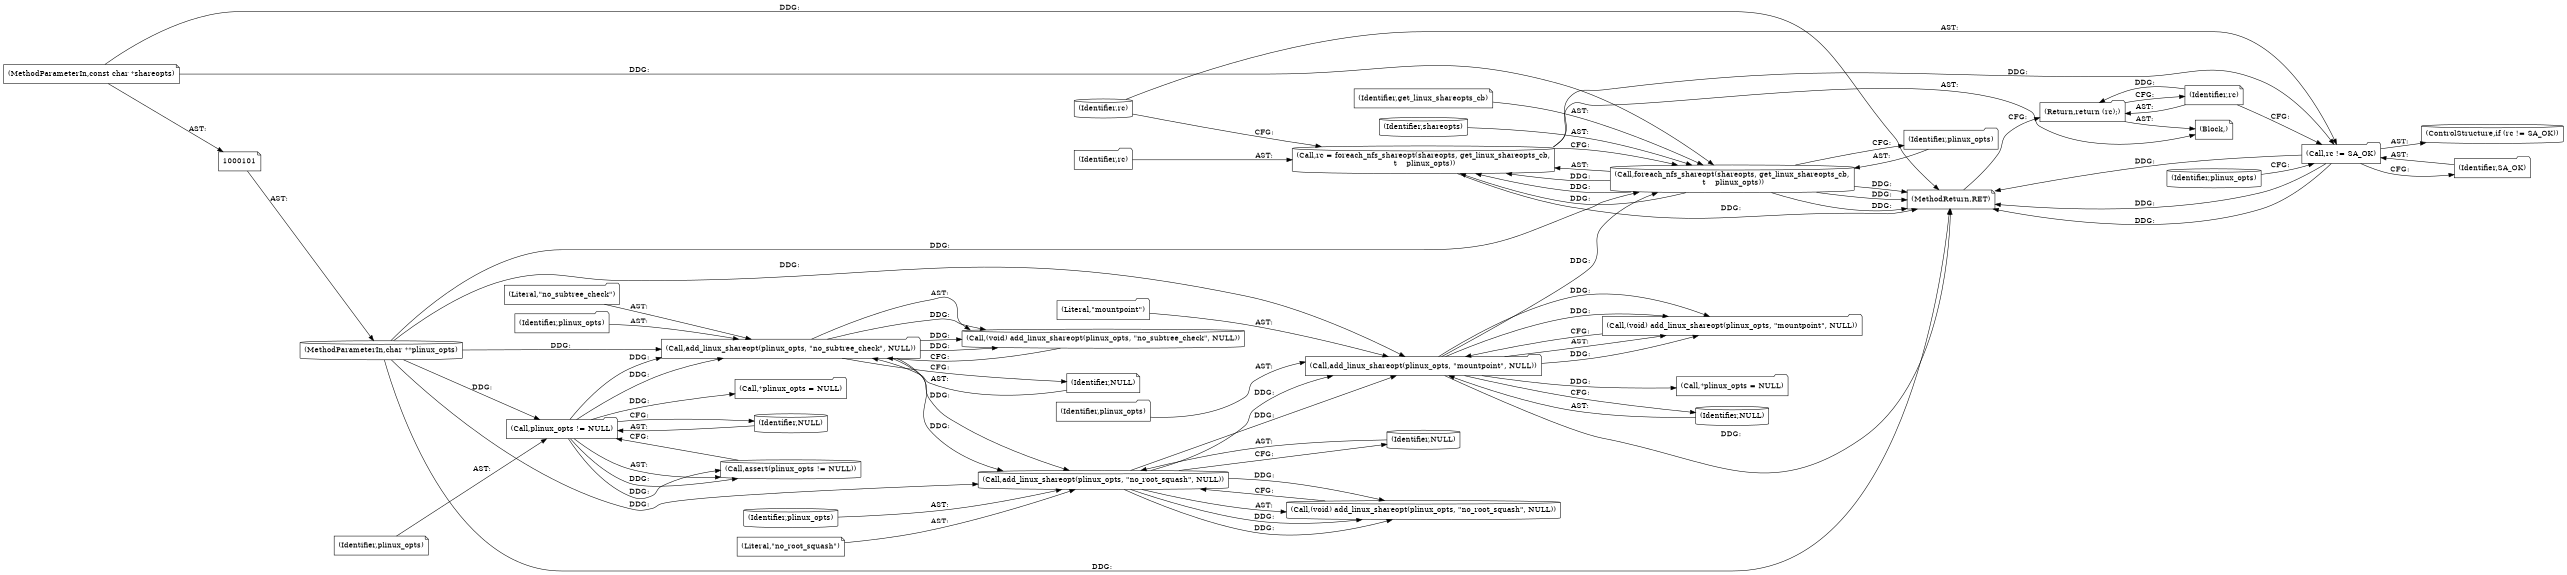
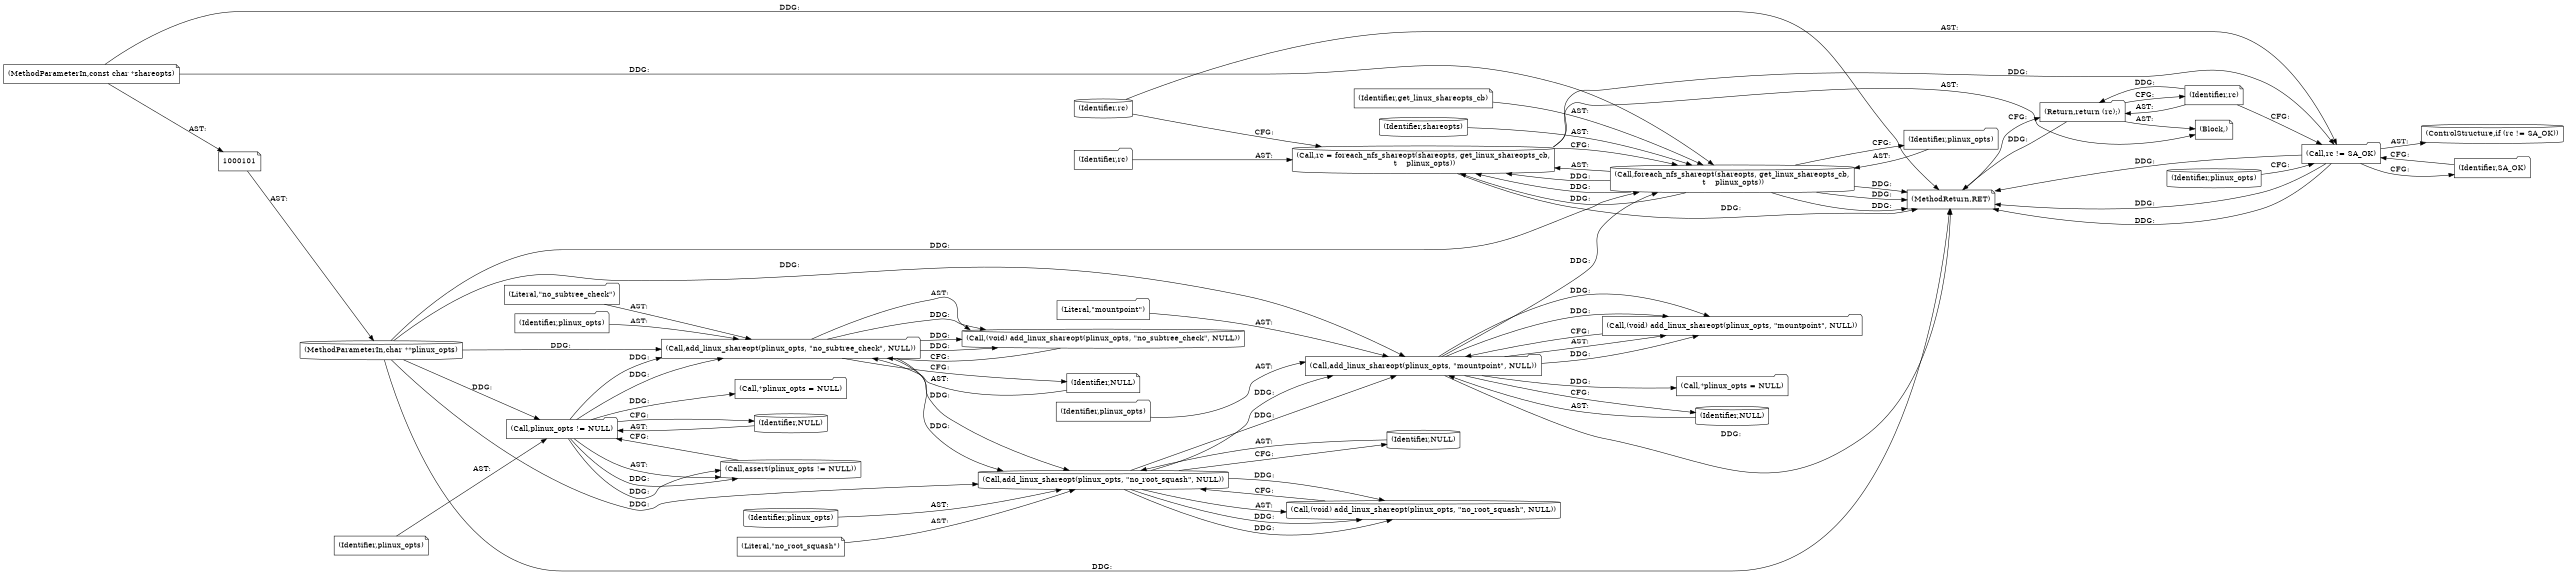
edge "(Return,return (rc);)" -> "(MethodReturn,RET)": added, label "DDG:"
edge "(Identifier,SA_OK)" -> "(Call,rc != SA_OK)": label "AST: " -> "CFG: "
